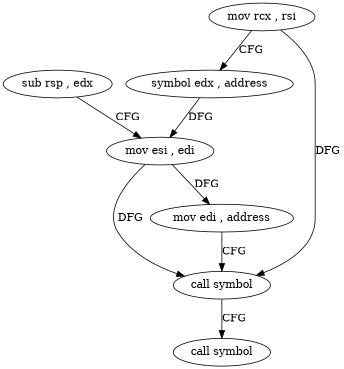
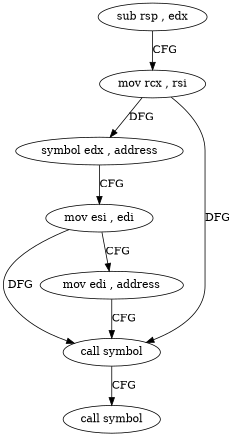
edge "mov rcx , rsi" -> "symbol edx , address": label "CFG" -> "DFG"
edge "sub rsp , edx" -> "mov esi , edi": now "sub rsp , edx" -> "mov rcx , rsi"
edge "symbol edx , address" -> "mov esi , edi": label "DFG" -> "CFG"
edge "mov esi , edi" -> "mov edi , address": label "DFG" -> "CFG"
